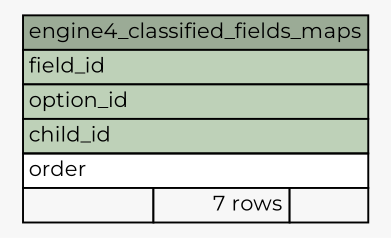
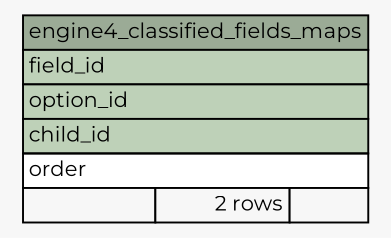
node "engine4_classified_fields_maps": text "7 rows" -> "2 rows"
